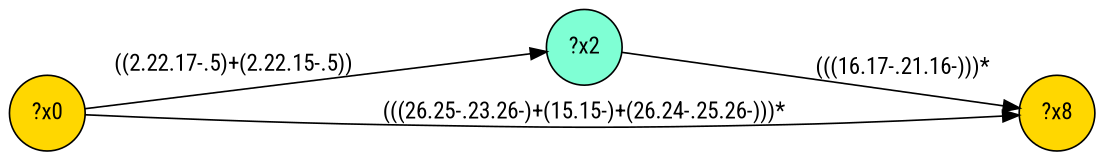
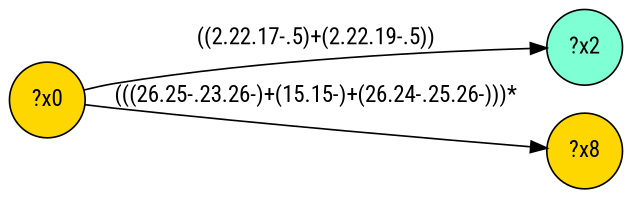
edge "?x0" -> "?x2": label "((2.22.17-.5)+(2.22.15-.5))" -> "((2.22.17-.5)+(2.22.19-.5))"
edge "?x2" -> "?x8": removed, label "(((16.17-.21.16-)))*"
